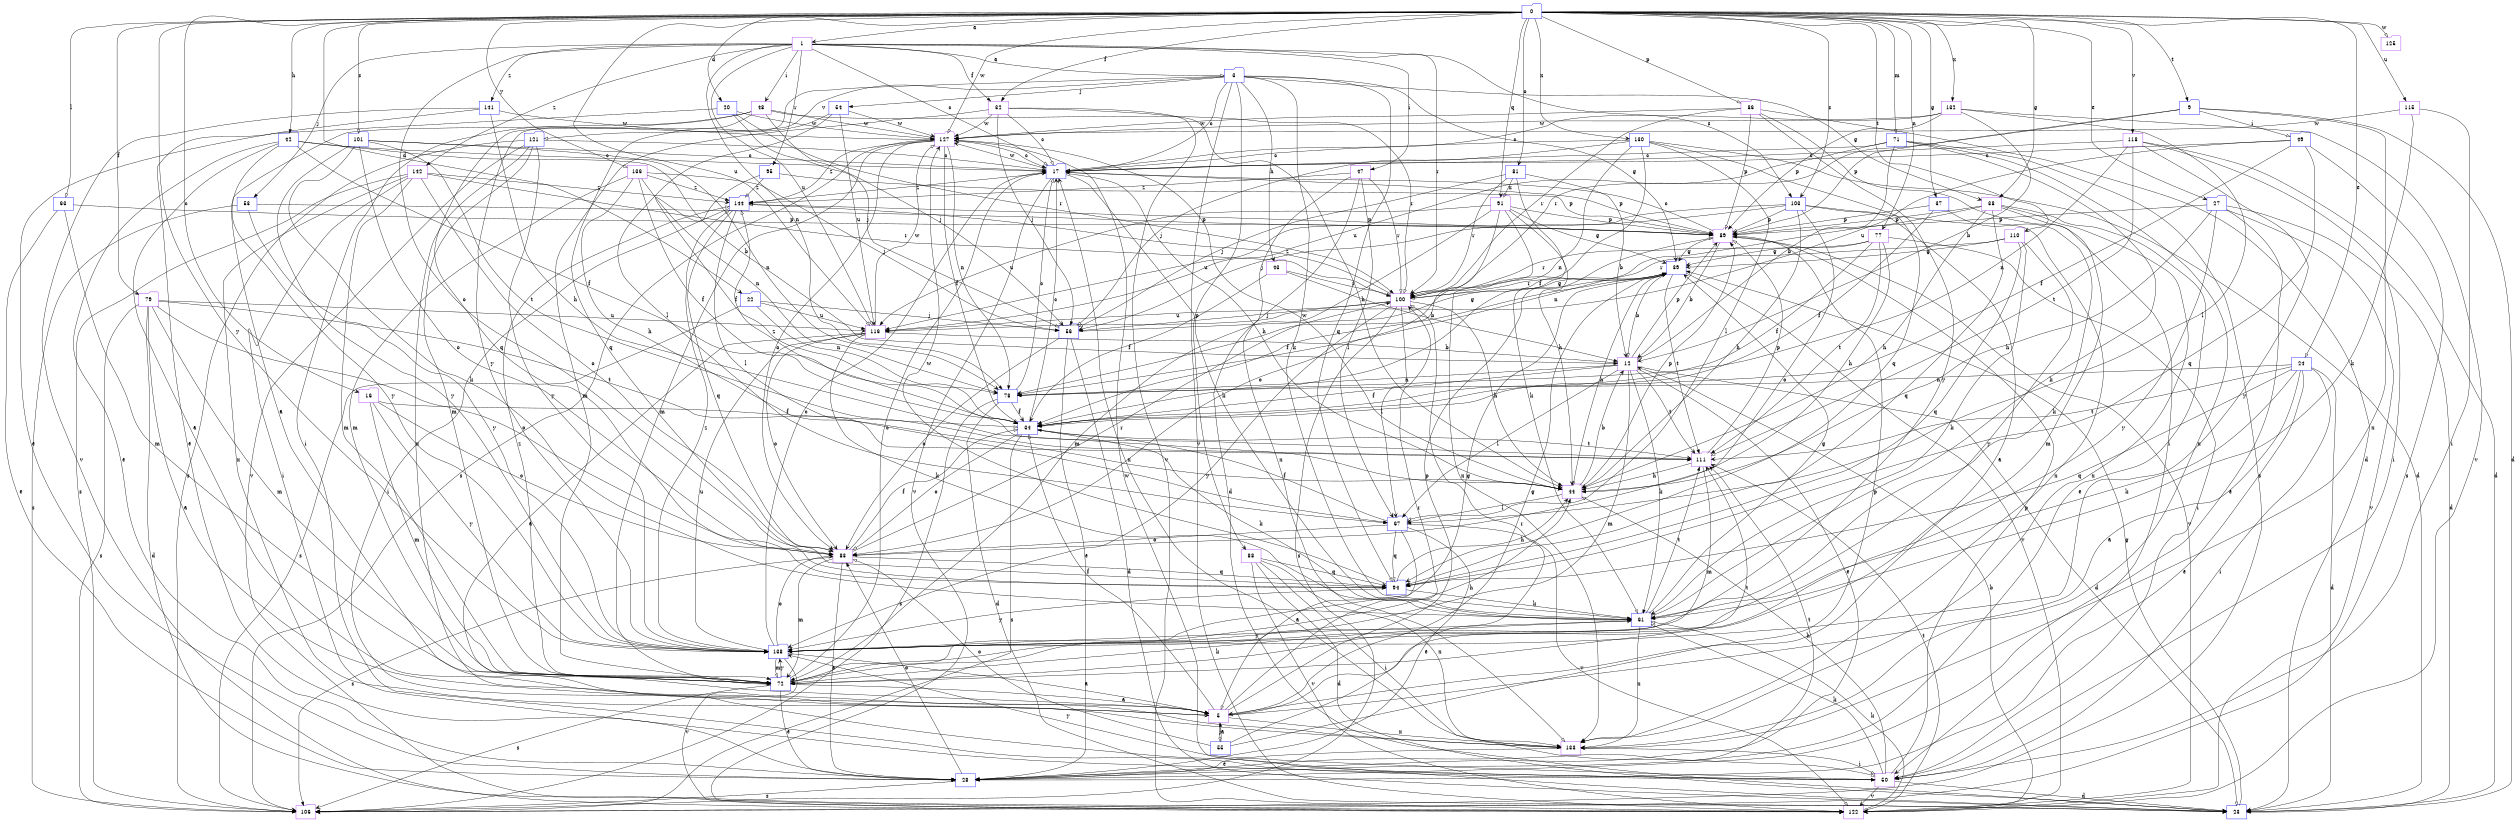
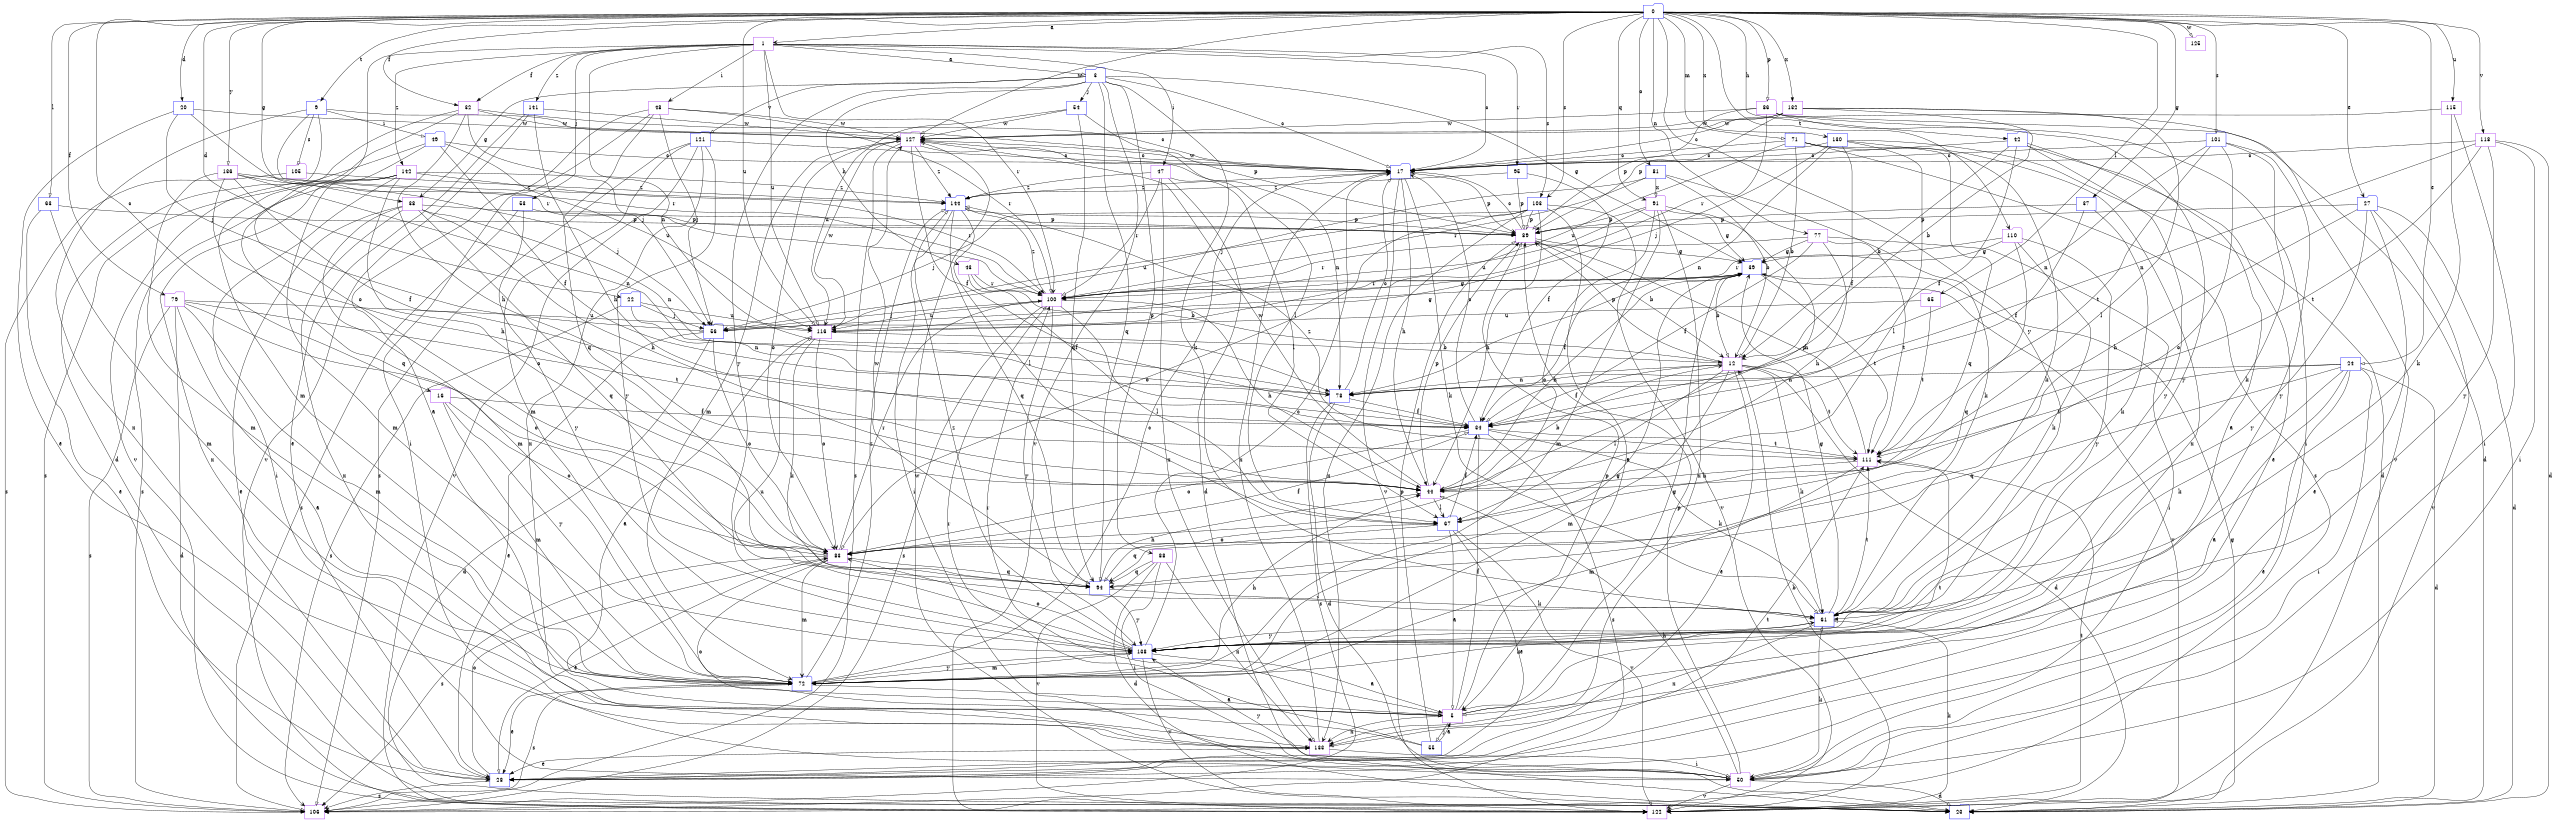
node "105": added
node "65": added
edge "89" -> "122": now "103" -> "122"
